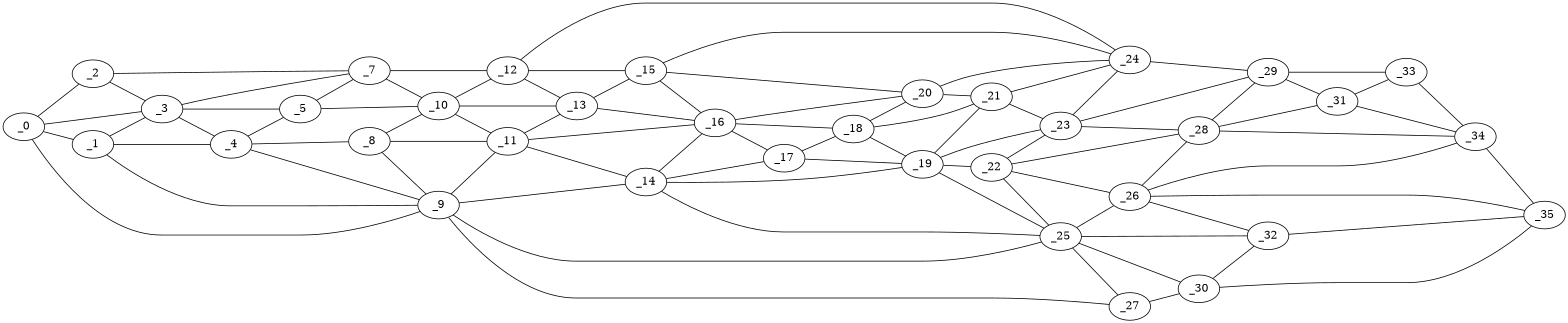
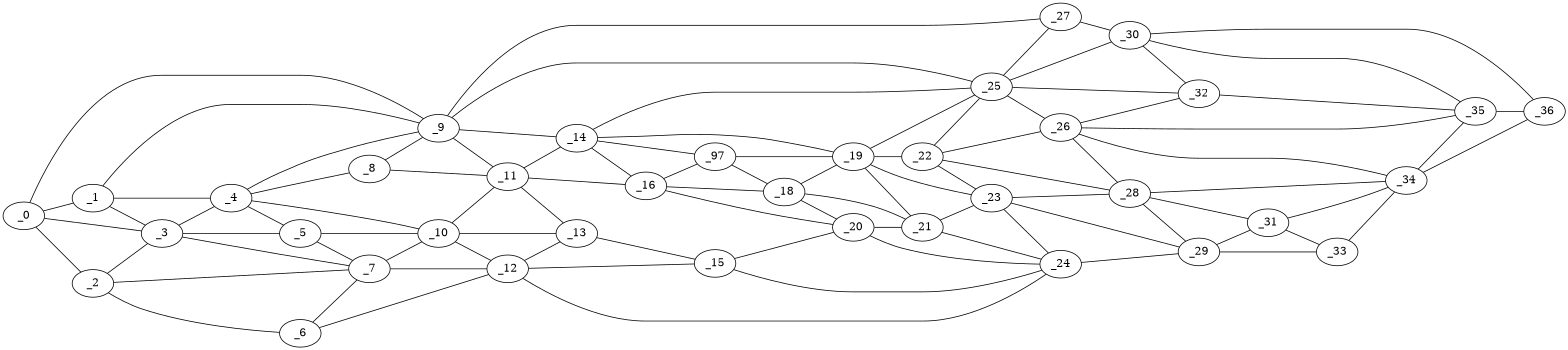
edge "_15" -- "_16": removed
node "_36": added
edge "_13" -- "_16": removed
edge "_10" -- "_8": now "_10" -- "_4"
node "_17": label "_17" -> "_97"
node "_6": added
